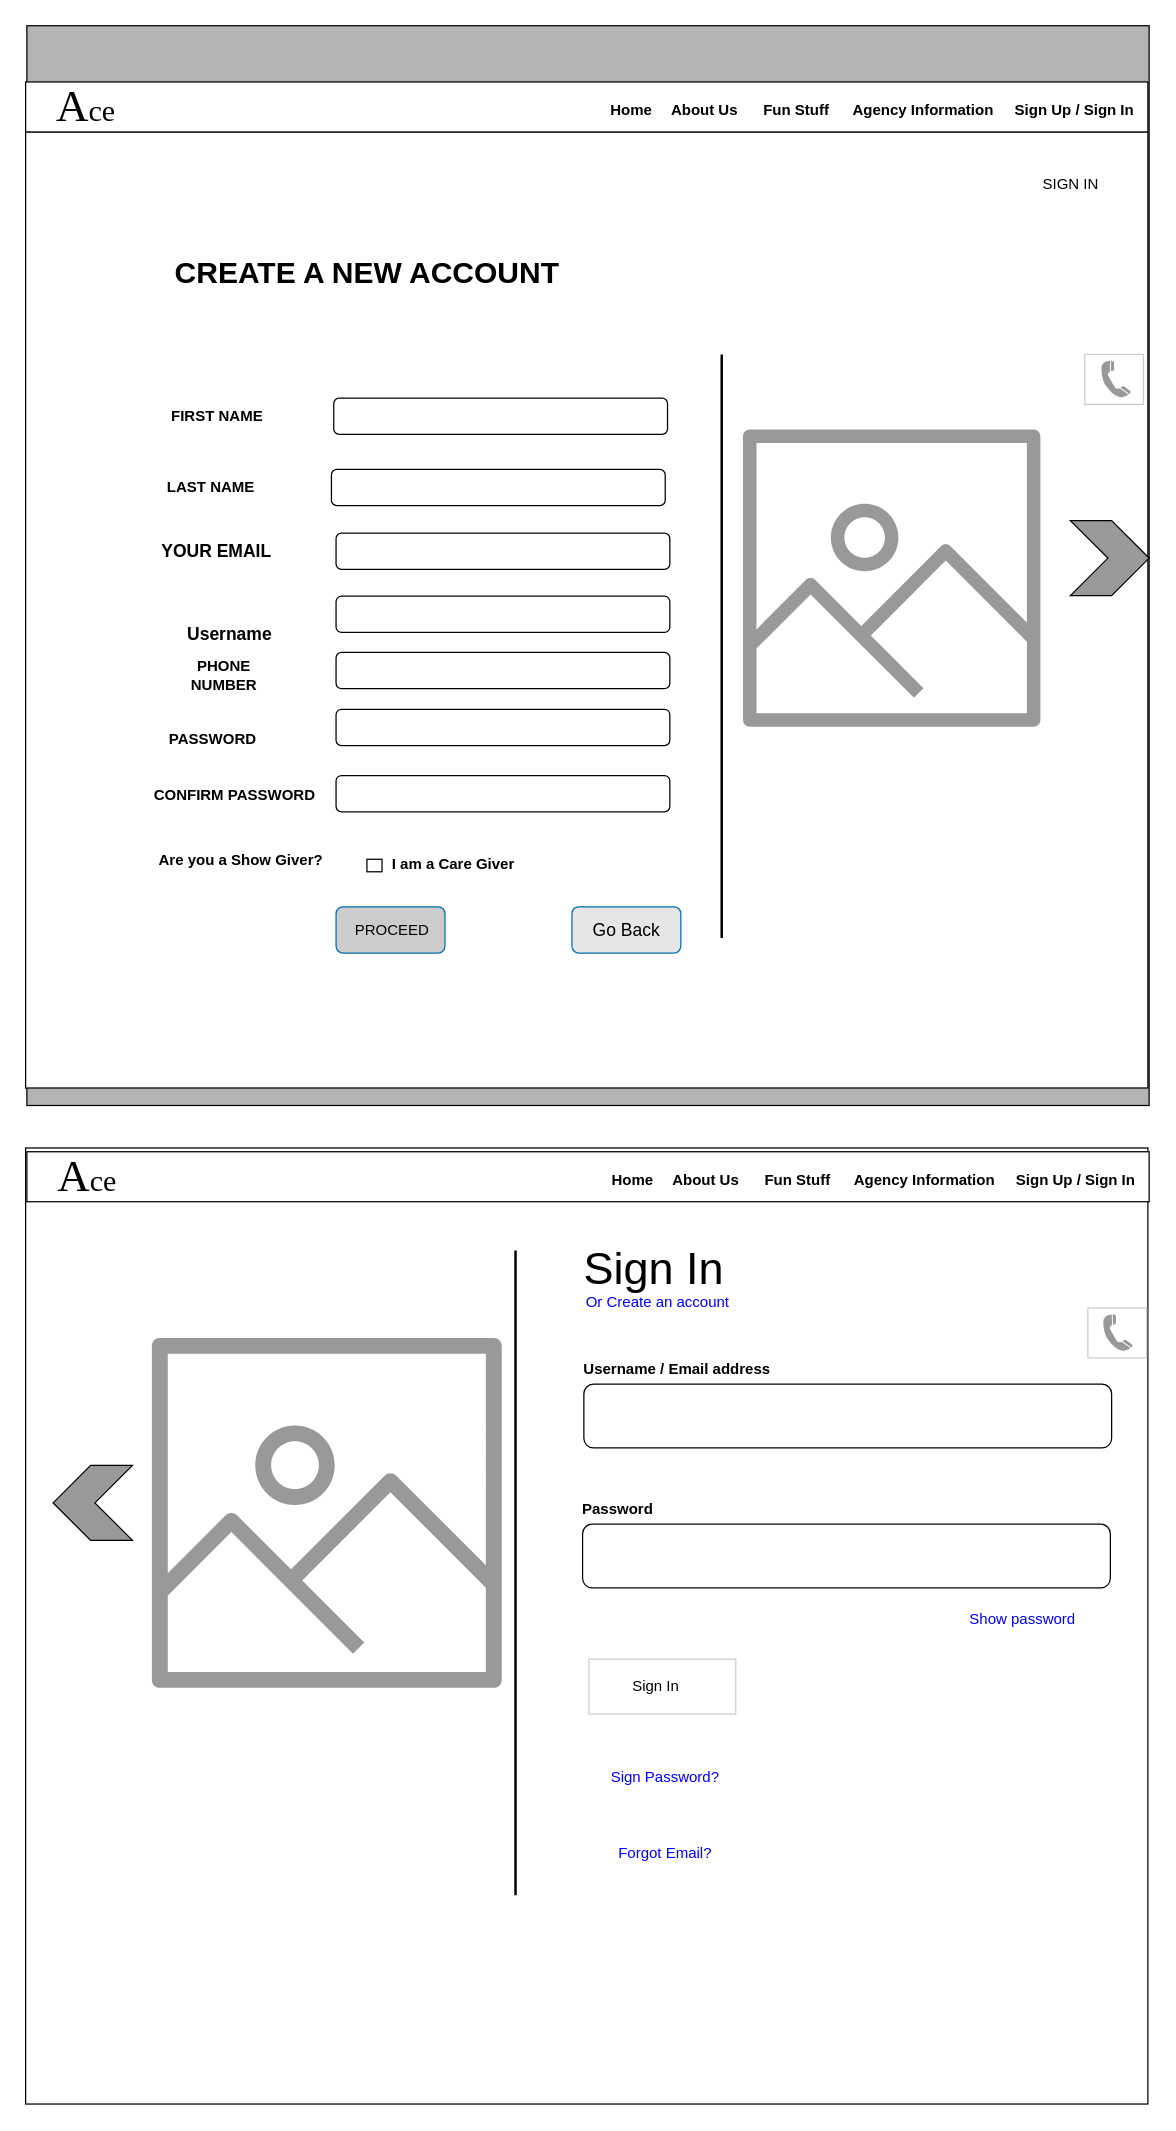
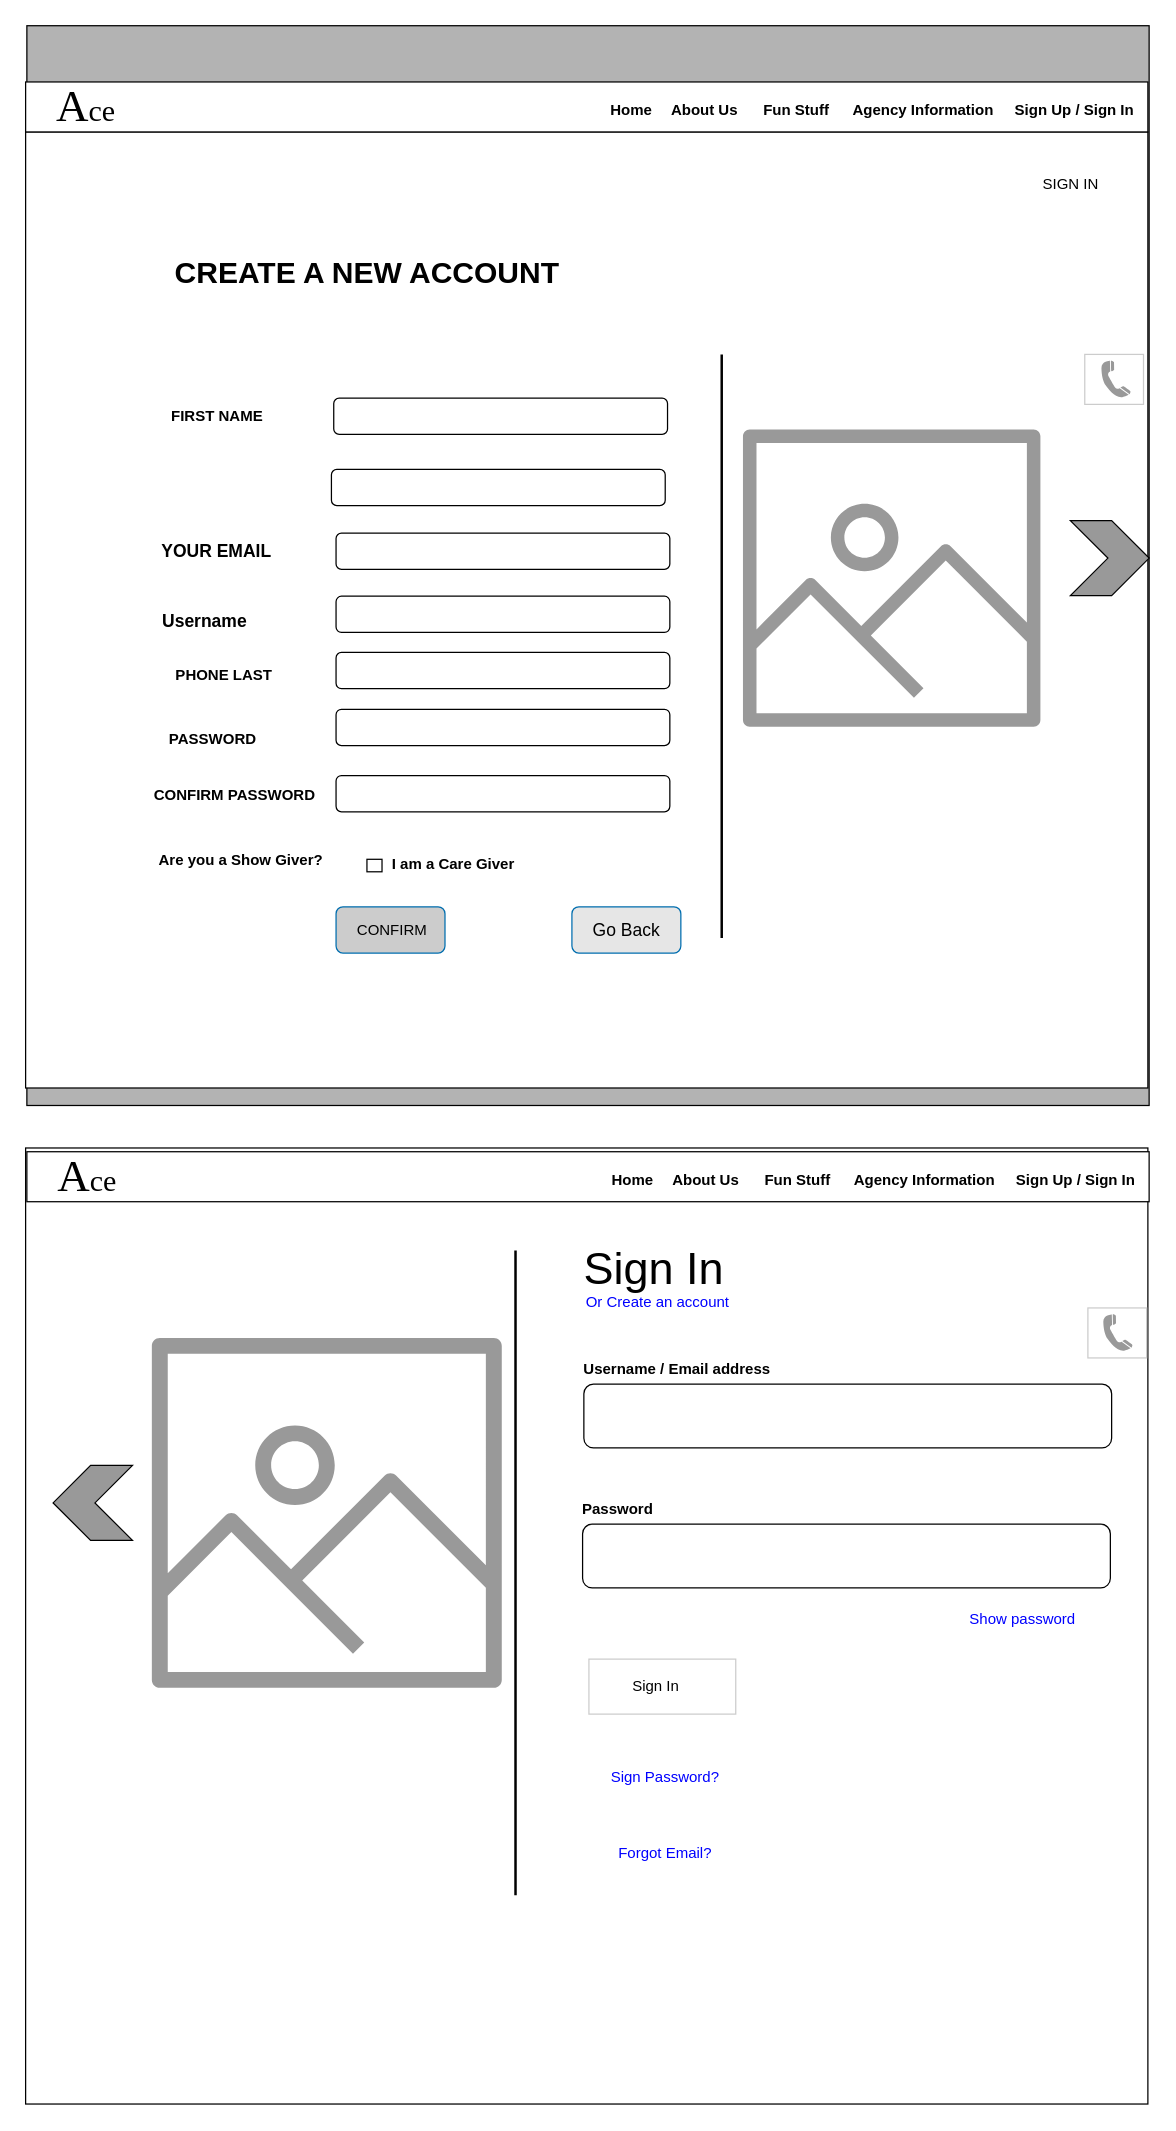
node "LAST NAME": removed
node "Username": moved (230, 635) -> (205, 622)
node "PHONE NUMBER": label "PHONE NUMBER" -> "PHONE LAST"
node "PROCEED": label "PROCEED" -> "CONFIRM"
